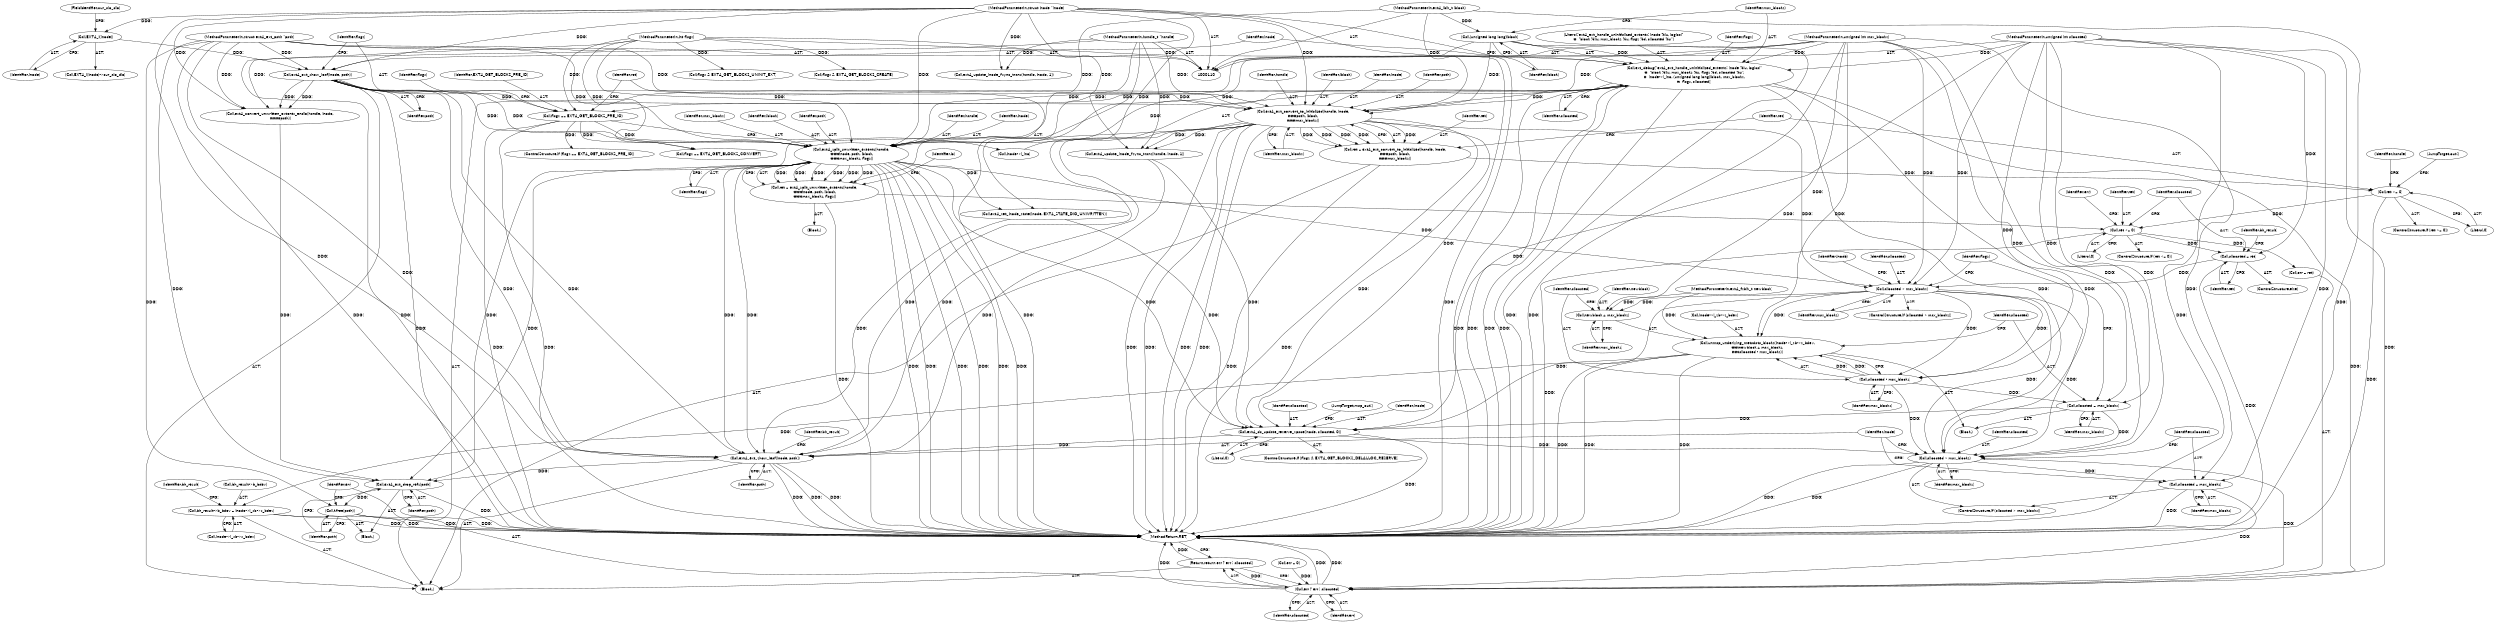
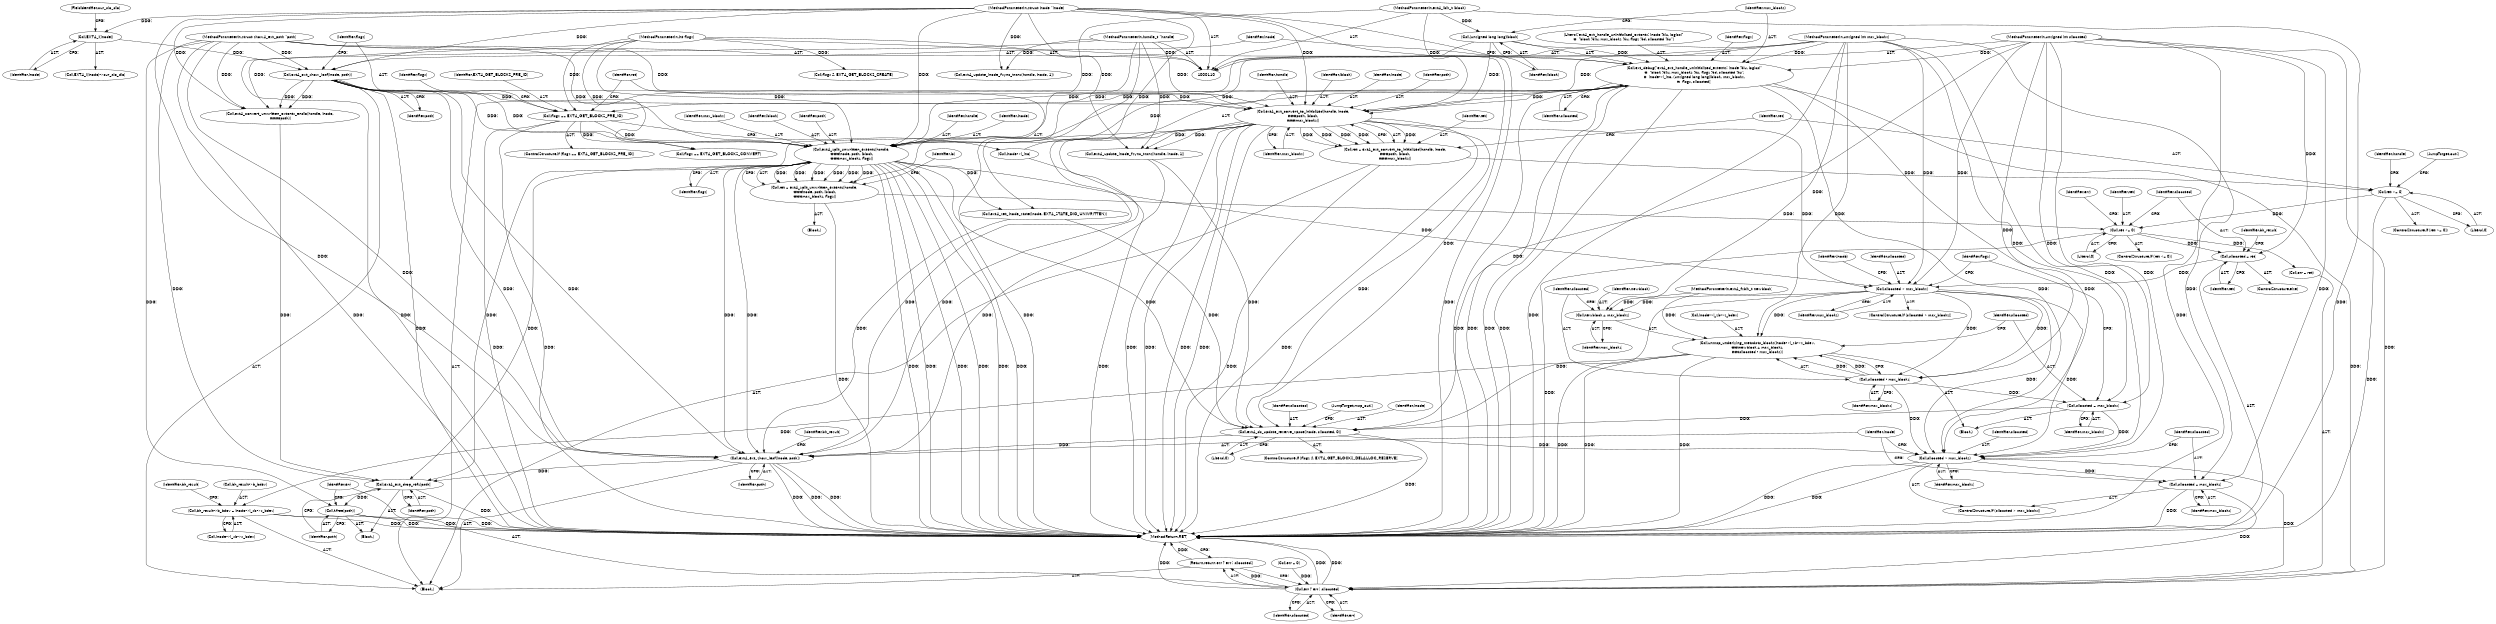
node "(MethodParameterIn,struct ext4_ext_path *path)": label "(MethodParameterIn,struct ext4_ext_path *path)" -> "(MethodParameterIn,struct show4_ext_path *path)"
node "(Call,flags & EXT4_GET_BLOCKS_UNINIT_EXT)": removed
edge "(Call,flags == EXT4_GET_BLOCKS_PRE_IO)" -> "(ControlStructure,if (flags == EXT4_GET_BLOCKS_PRE_IO))": label "DDG: " -> "AST: "
edge "(Call,(unsigned long long)iblock)" -> "(MethodReturn,RET)": now "(Call,inode->i_ino)" -> "(MethodReturn,RET)"
edge "(Call,allocated = ret)" -> "(MethodReturn,RET)": label "DDG: " -> "AST: "
